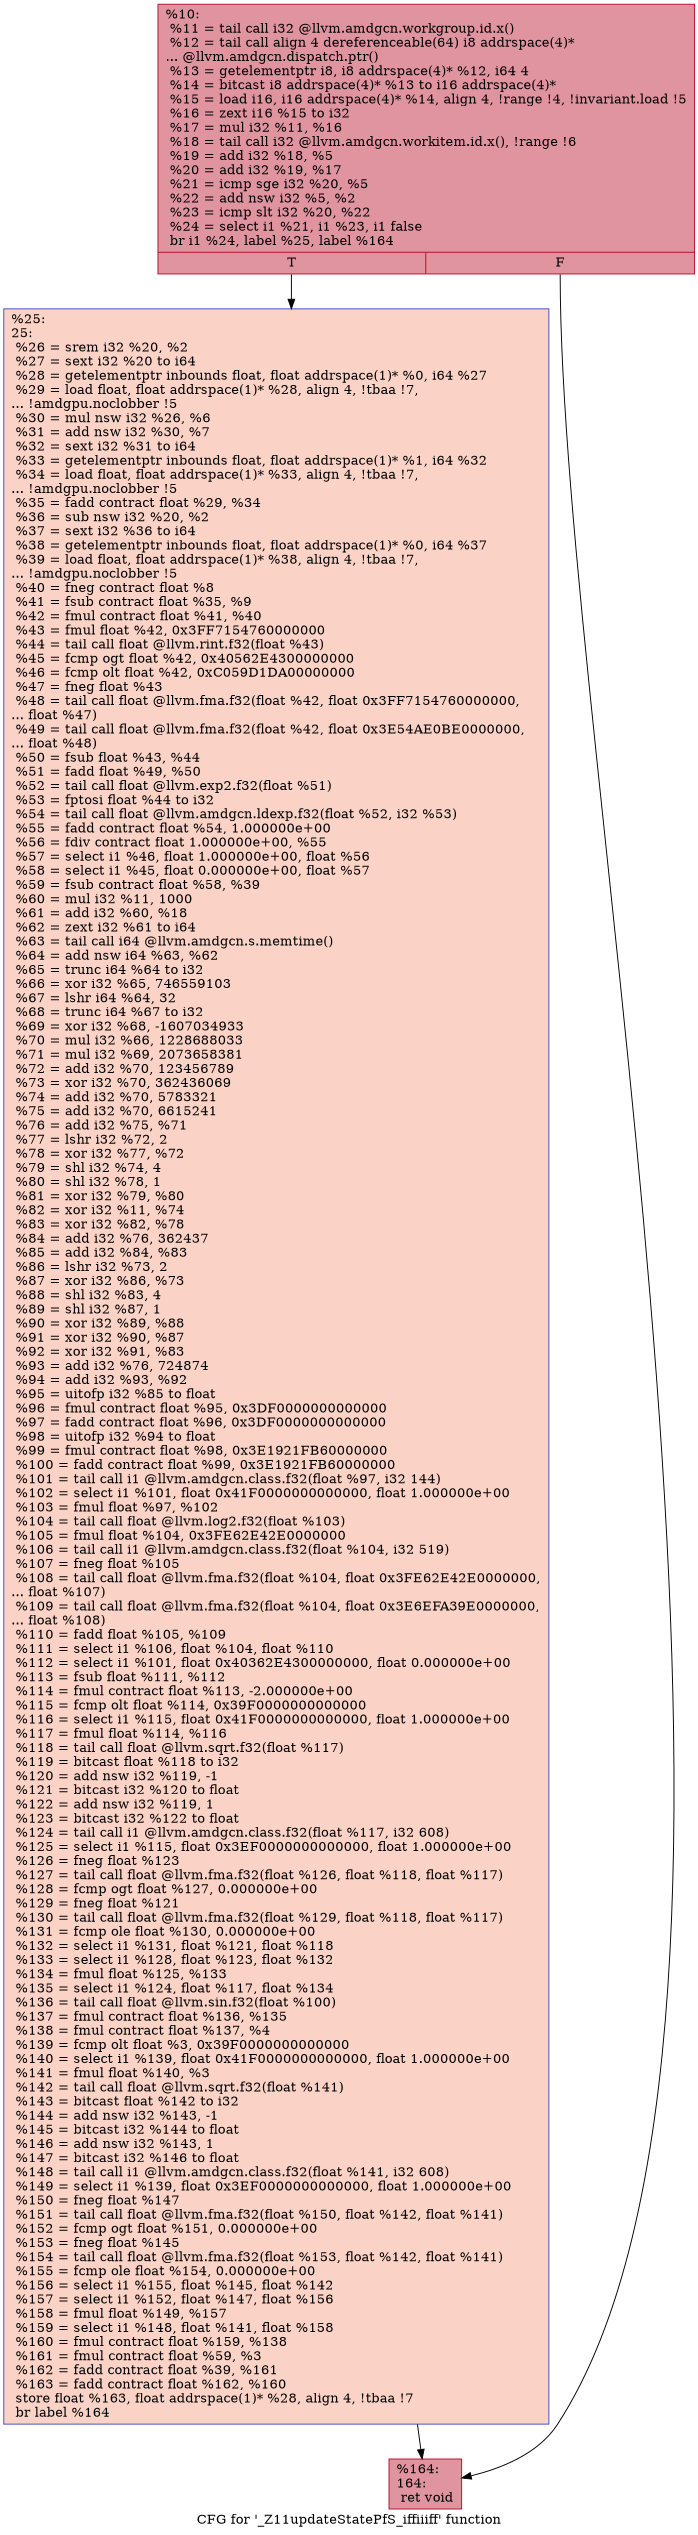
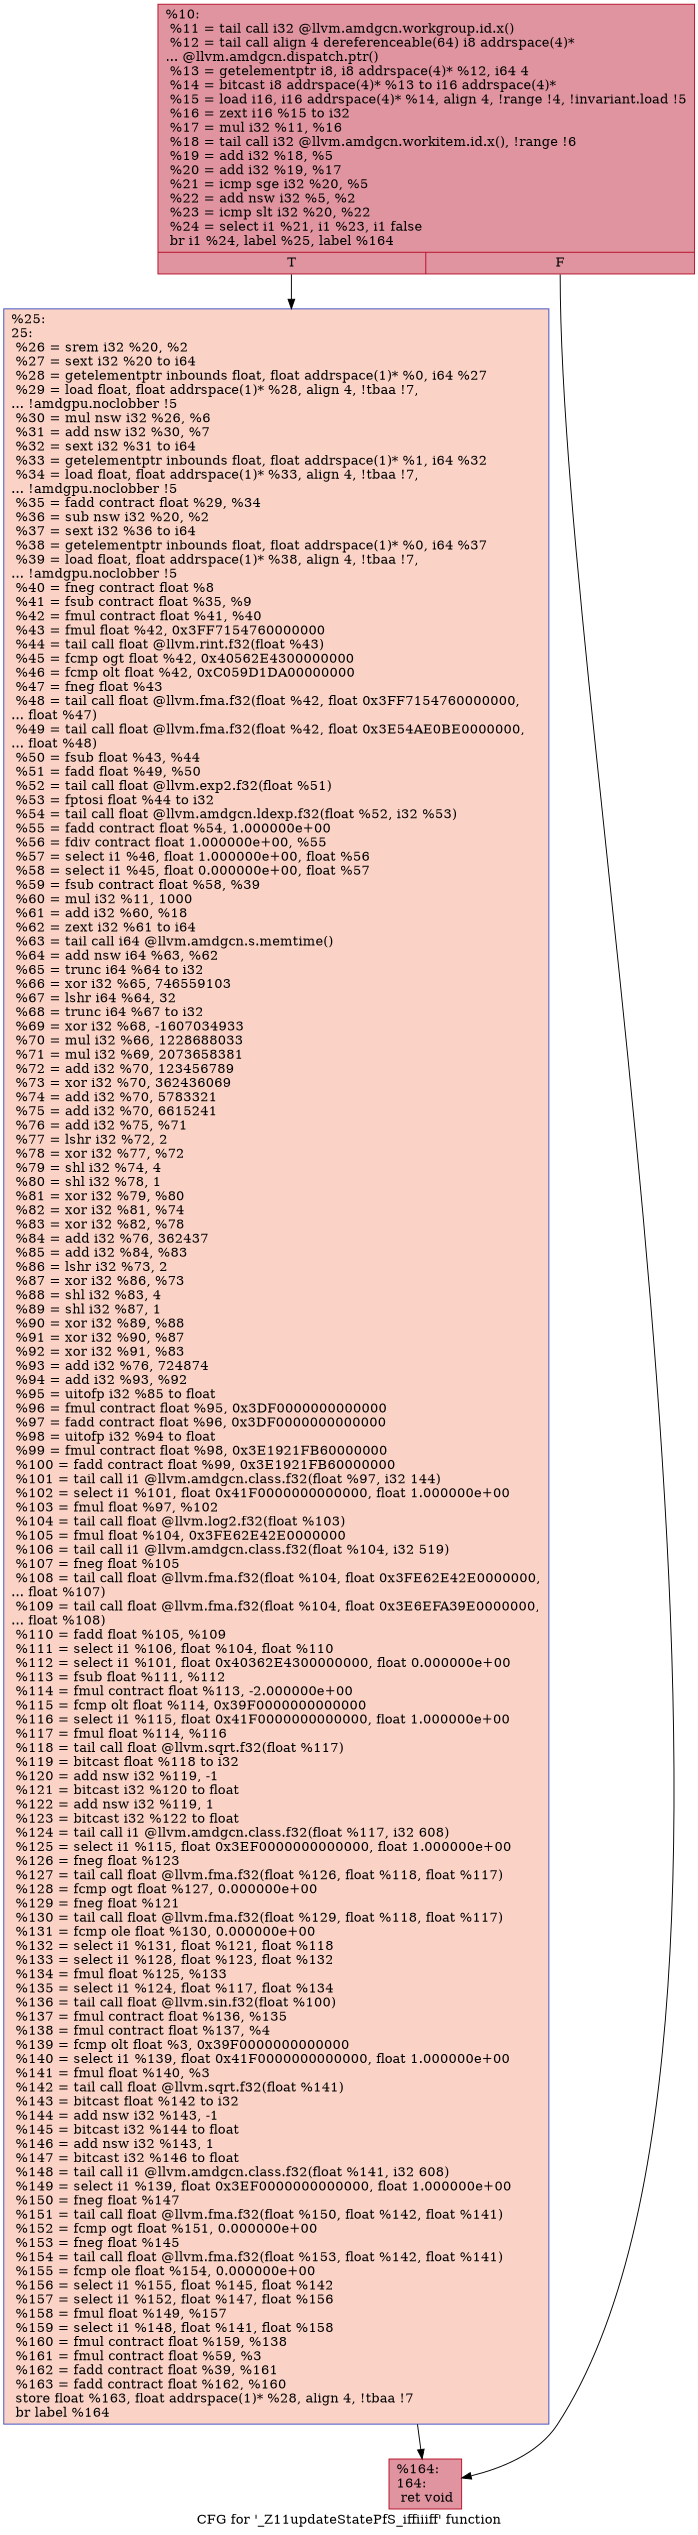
node "%25:": text "%82 = xor i32 %11, %74" -> "%82 = xor i32 %81, %74"
